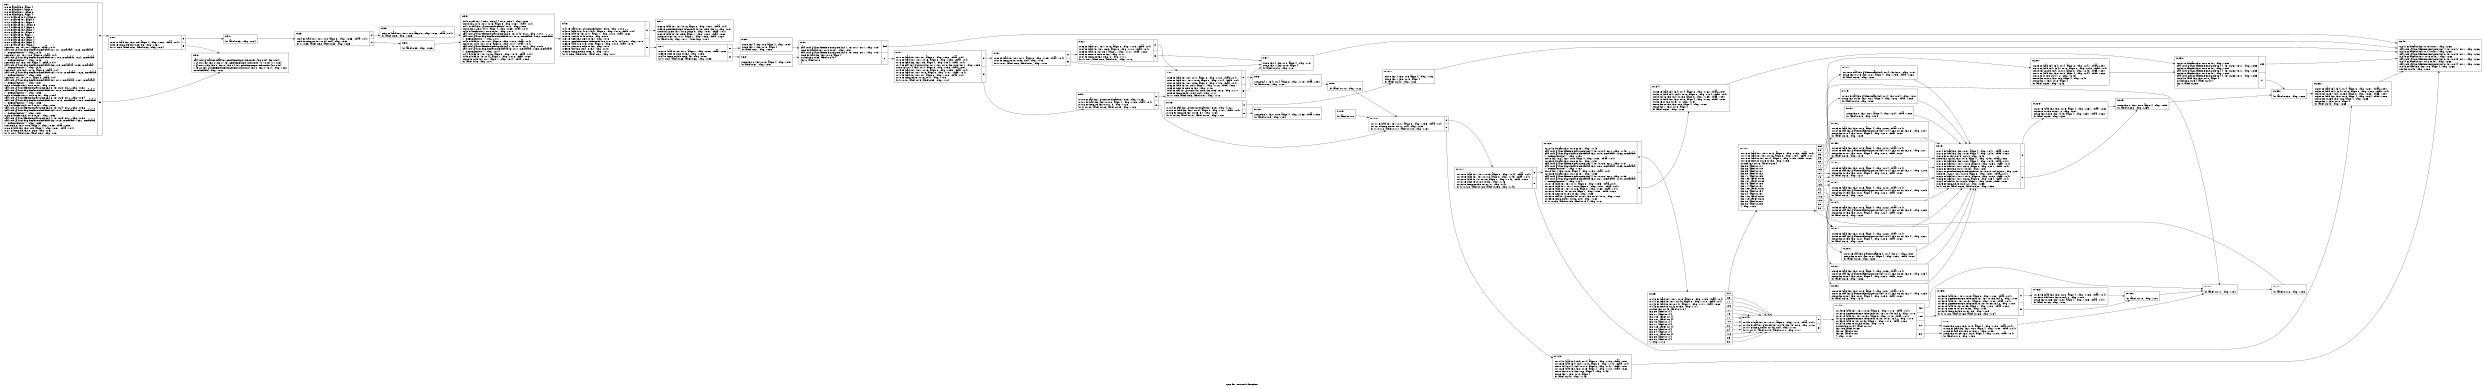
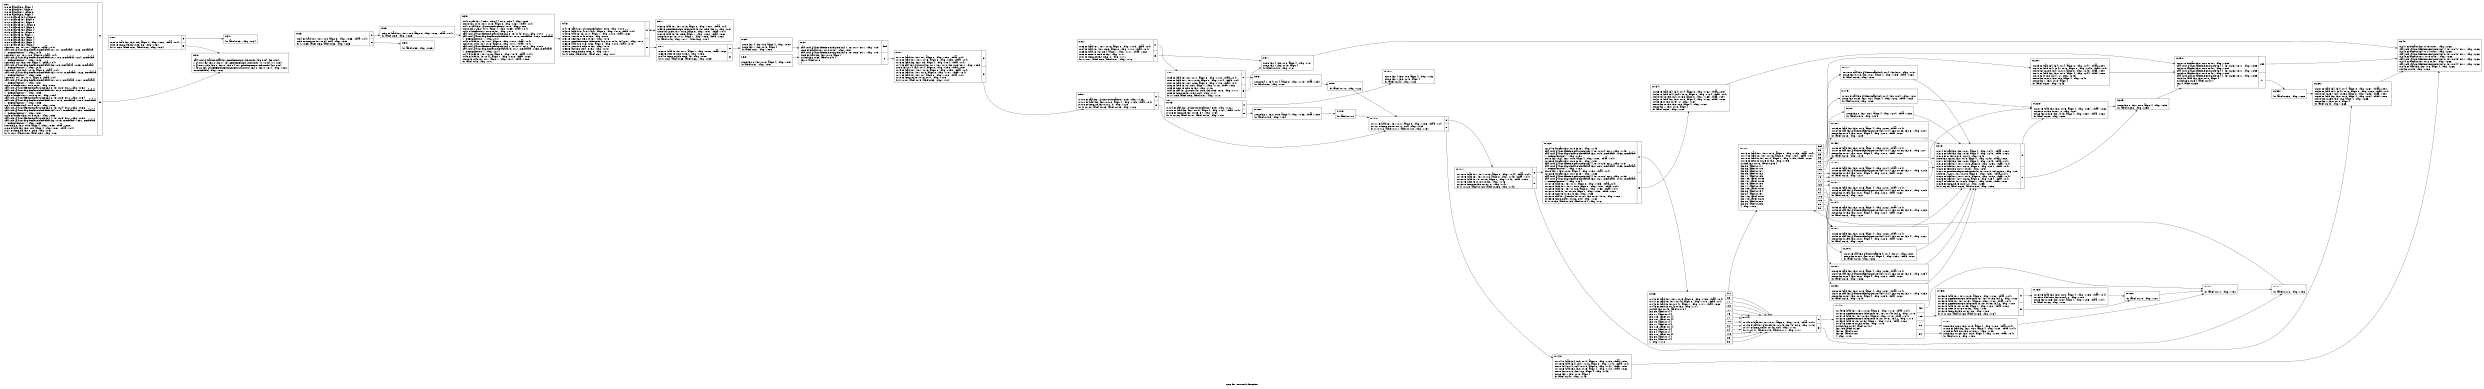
edge "%57:" -> "%46:": added
edge "%67:" -> "%240:": removed
edge "%5:" -> "%28:": removed
edge "%31:" -> "%33:": removed
edge "%38:" -> "%39:": removed
edge "%107:" -> "%240:": removed
edge "%61:" -> "%66:": removed
node "%79:": removed
edge "%172:" -> "%170:": now "%172:" -> "%181:"
edge "%99:" -> "%88:": now "%99:" -> "%103:"
edge "%229:" -> "%235:": now "%229:" -> "%230:"
edge "%108:" -> "%109:": added
edge "%179:" -> "%213:": now "%179:" -> "%226:"
edge "%191:" -> "%213:": now "%191:" -> "%226:"
edge "%194:" -> "%213:": removed
edge "%144:" -> "%171:": added
